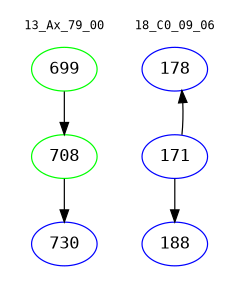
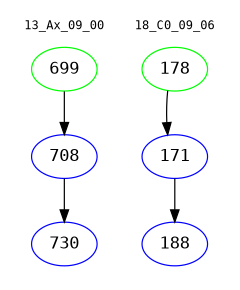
cluster "13_Ax_79_00": label "13_Ax_79_00" -> "13_Ax_09_00"
node "178": color blue -> green
edge "171" -> "178": reversed
node "708": color green -> blue
